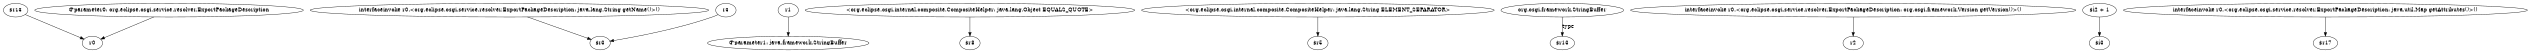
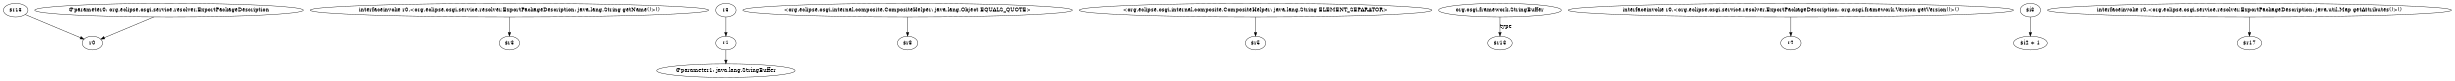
edge "$i2 + 1" -> "$i3": reversed
edge "r3" -> "$r3": now "r3" -> "r1"
node "@parameter1: java.framework.StringBuffer": label "@parameter1: java.framework.StringBuffer" -> "@parameter1: java.lang.StringBuffer"
